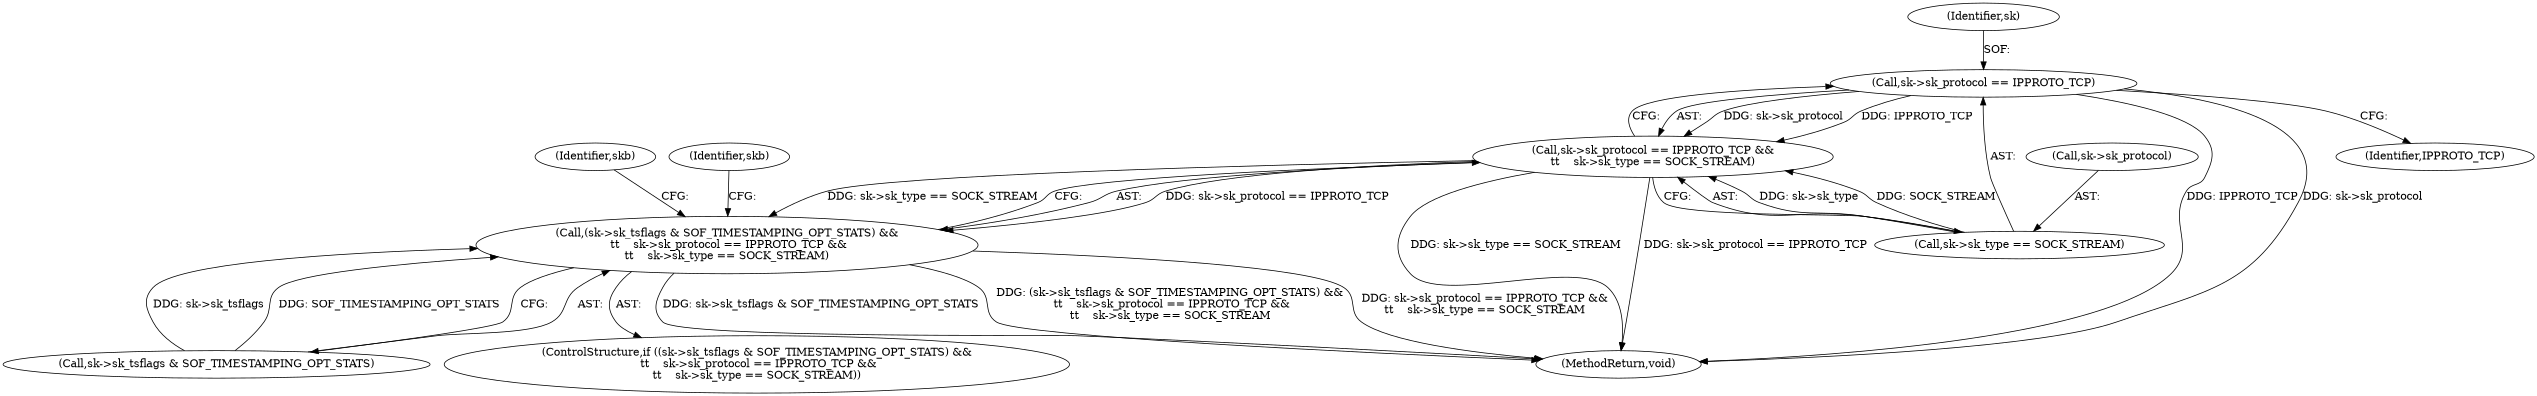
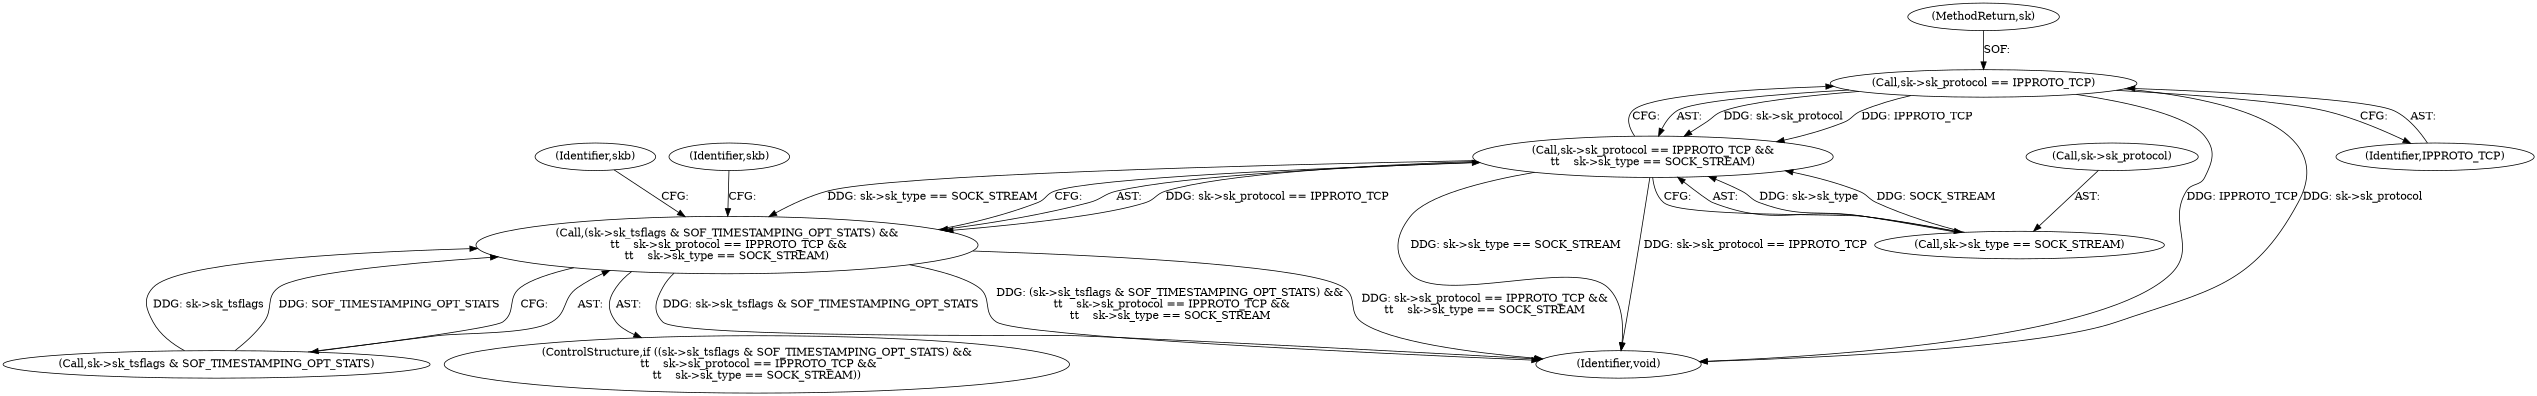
node "(Identifier,sk)": label "(Identifier,sk)" -> "(MethodReturn,sk)"
edge "(Call,sk->sk_type == SOCK_STREAM)" -> "(Call,sk->sk_protocol == IPPROTO_TCP)": now "(Identifier,IPPROTO_TCP)" -> "(Call,sk->sk_protocol == IPPROTO_TCP)"
node "(MethodReturn,void)": label "(MethodReturn,void)" -> "(Identifier,void)"
